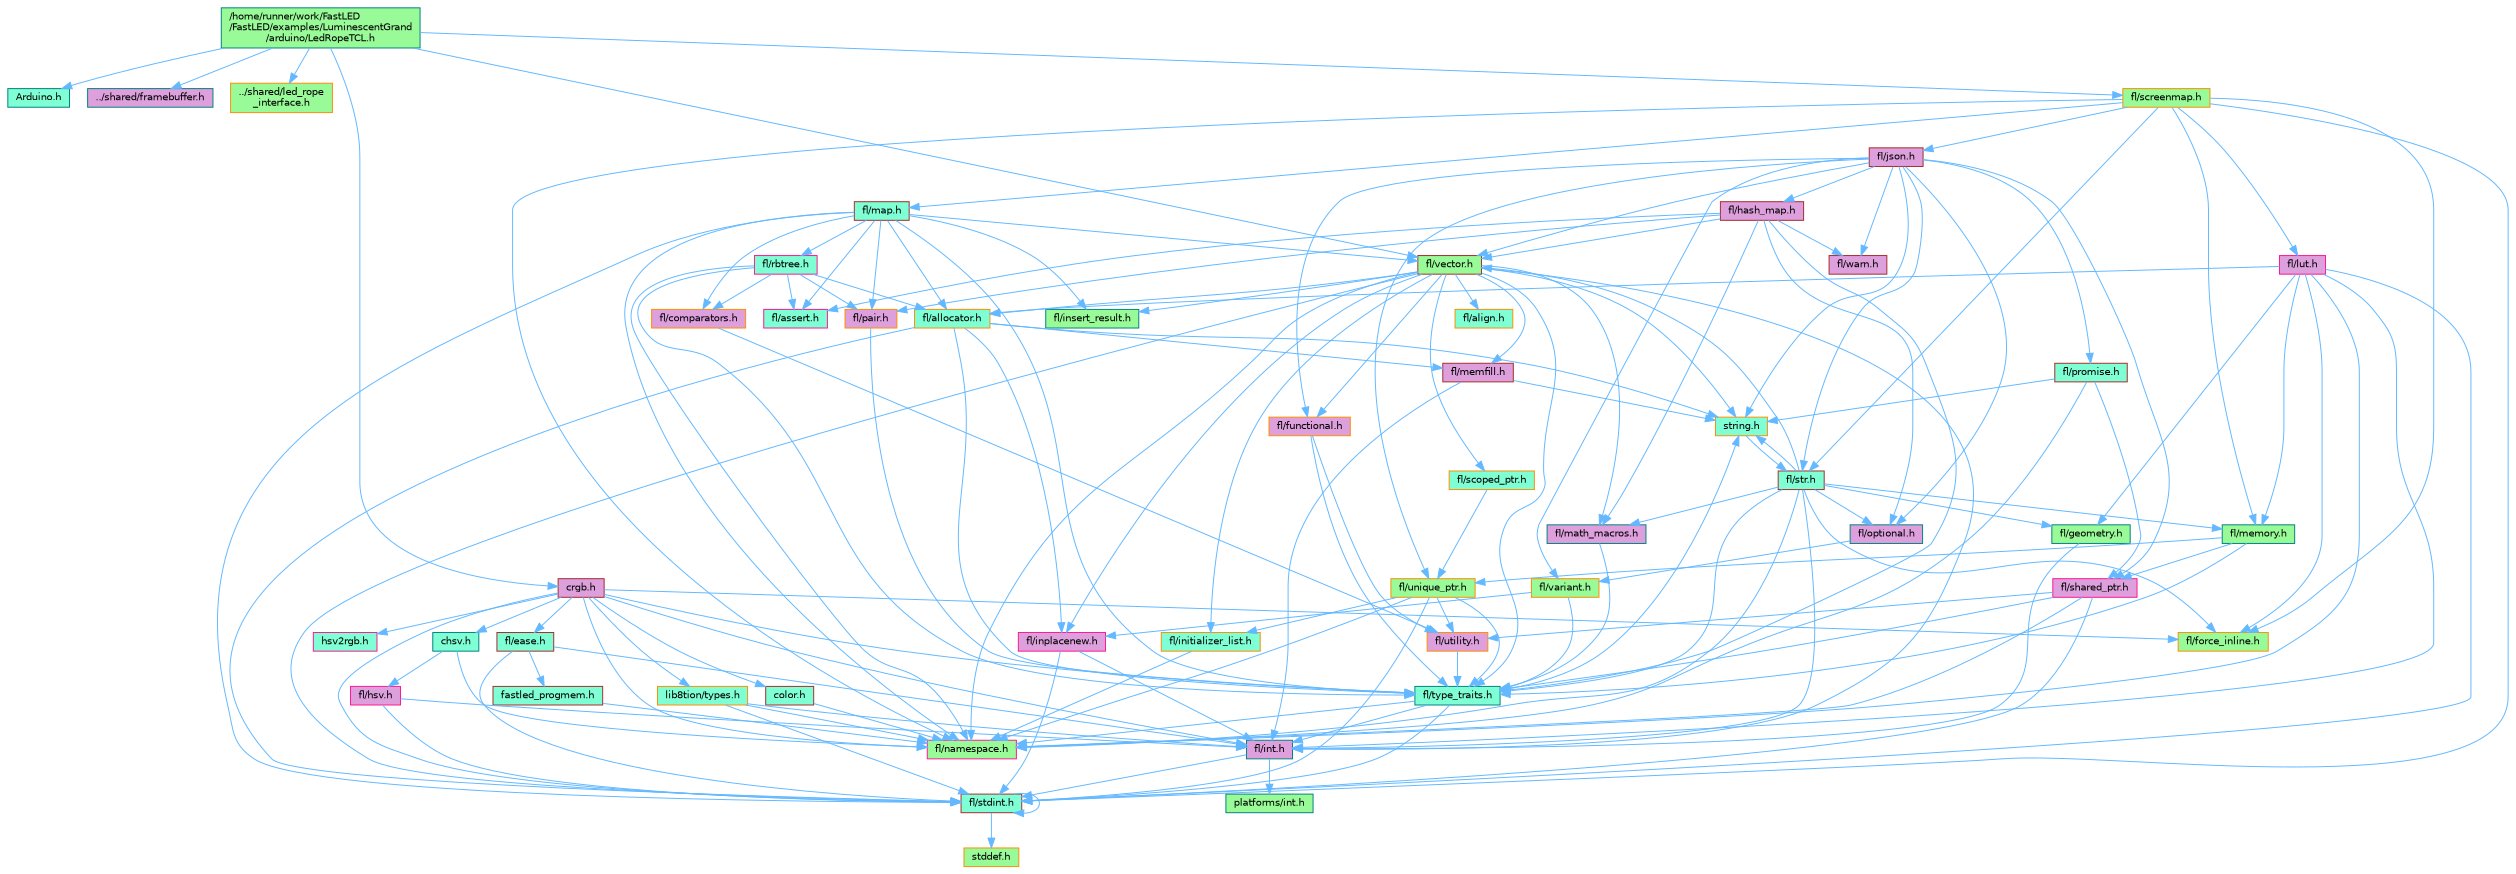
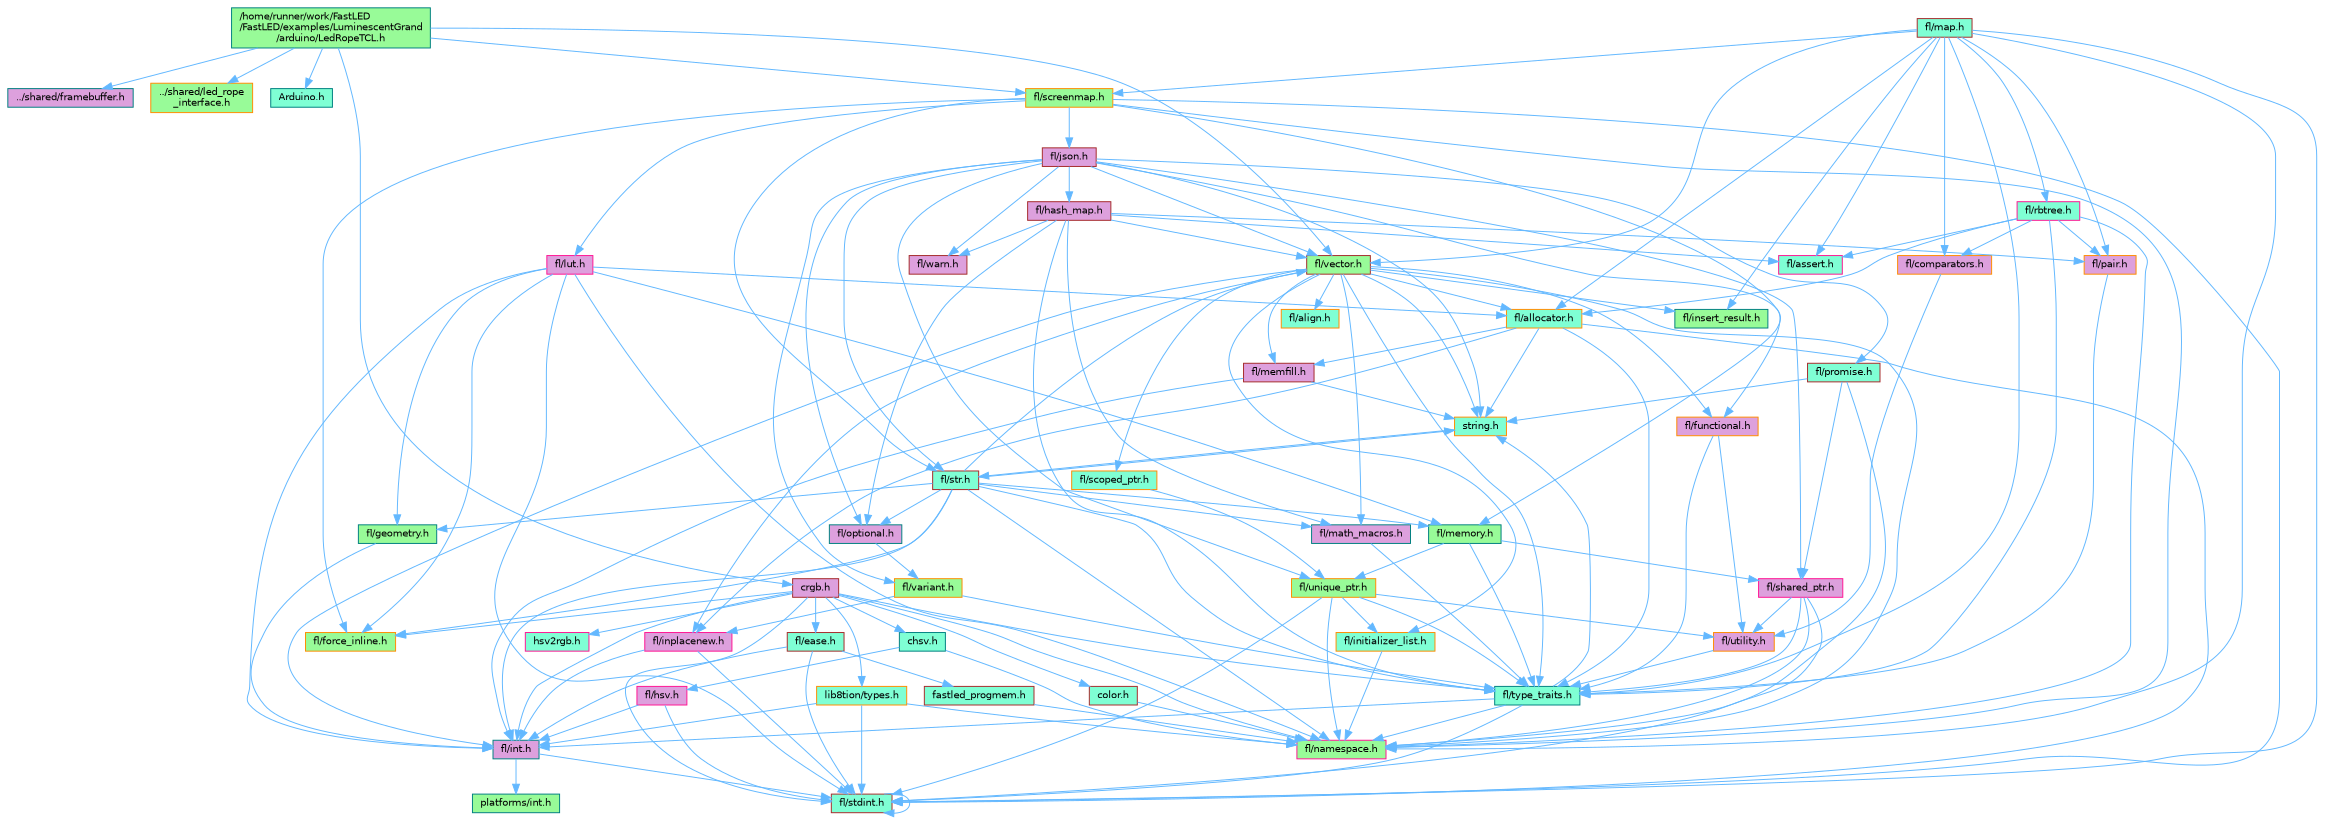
edge "fl/screenmap.h" -> "fl/map.h": reversed
edge "fl/vector.h" -> "fl/stdint.h": removed
node "stddef.h": removed
